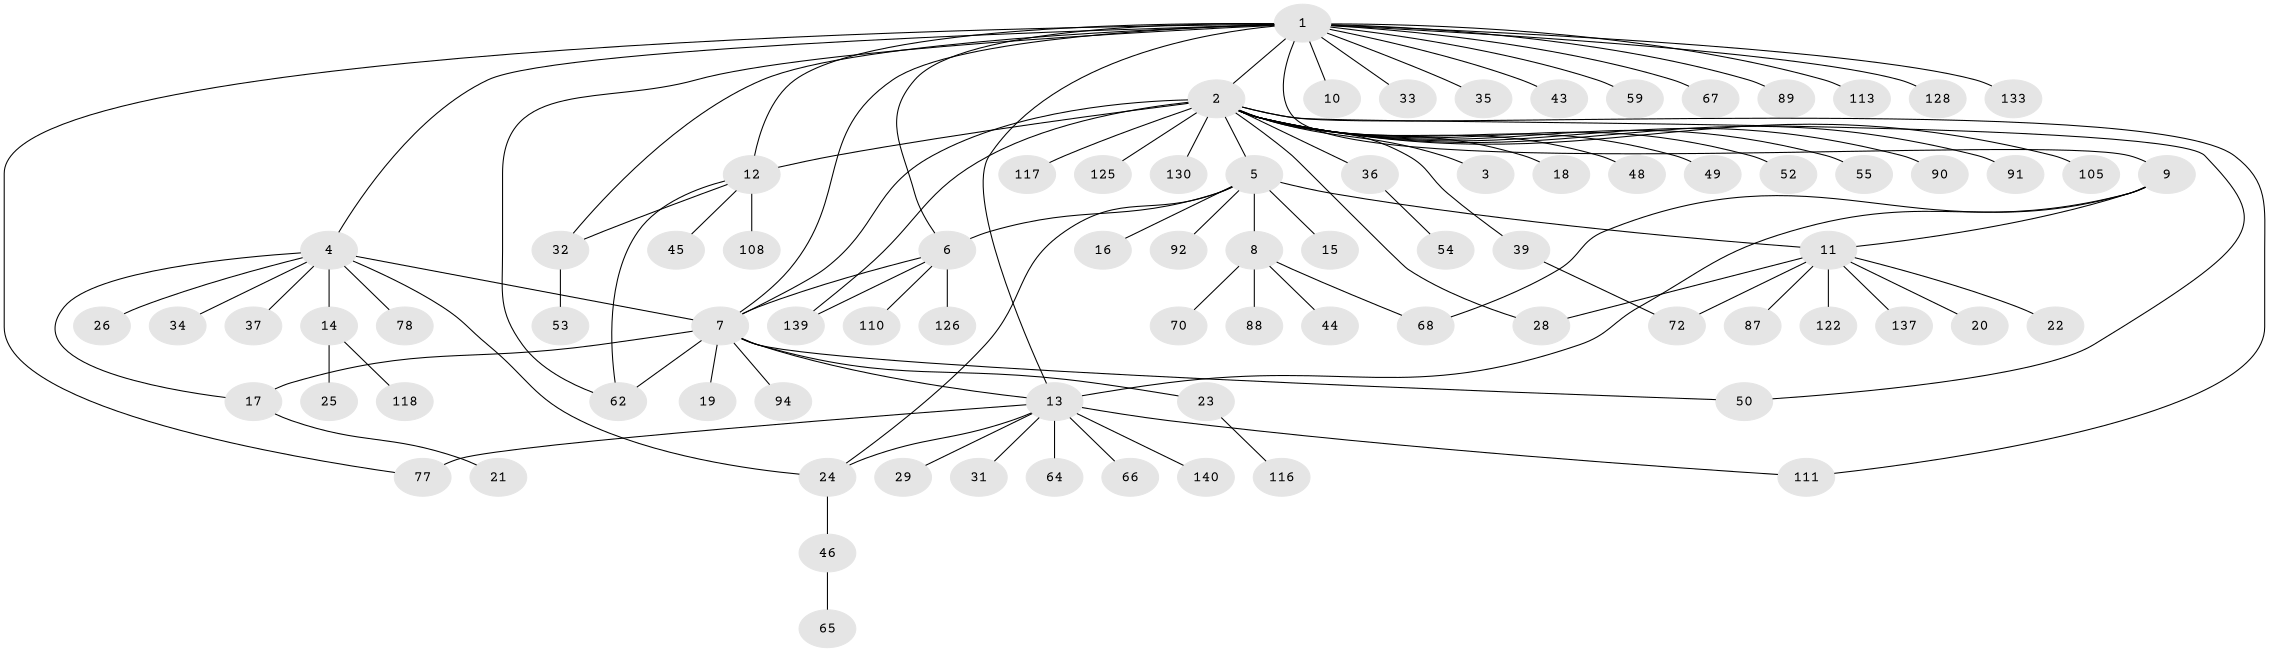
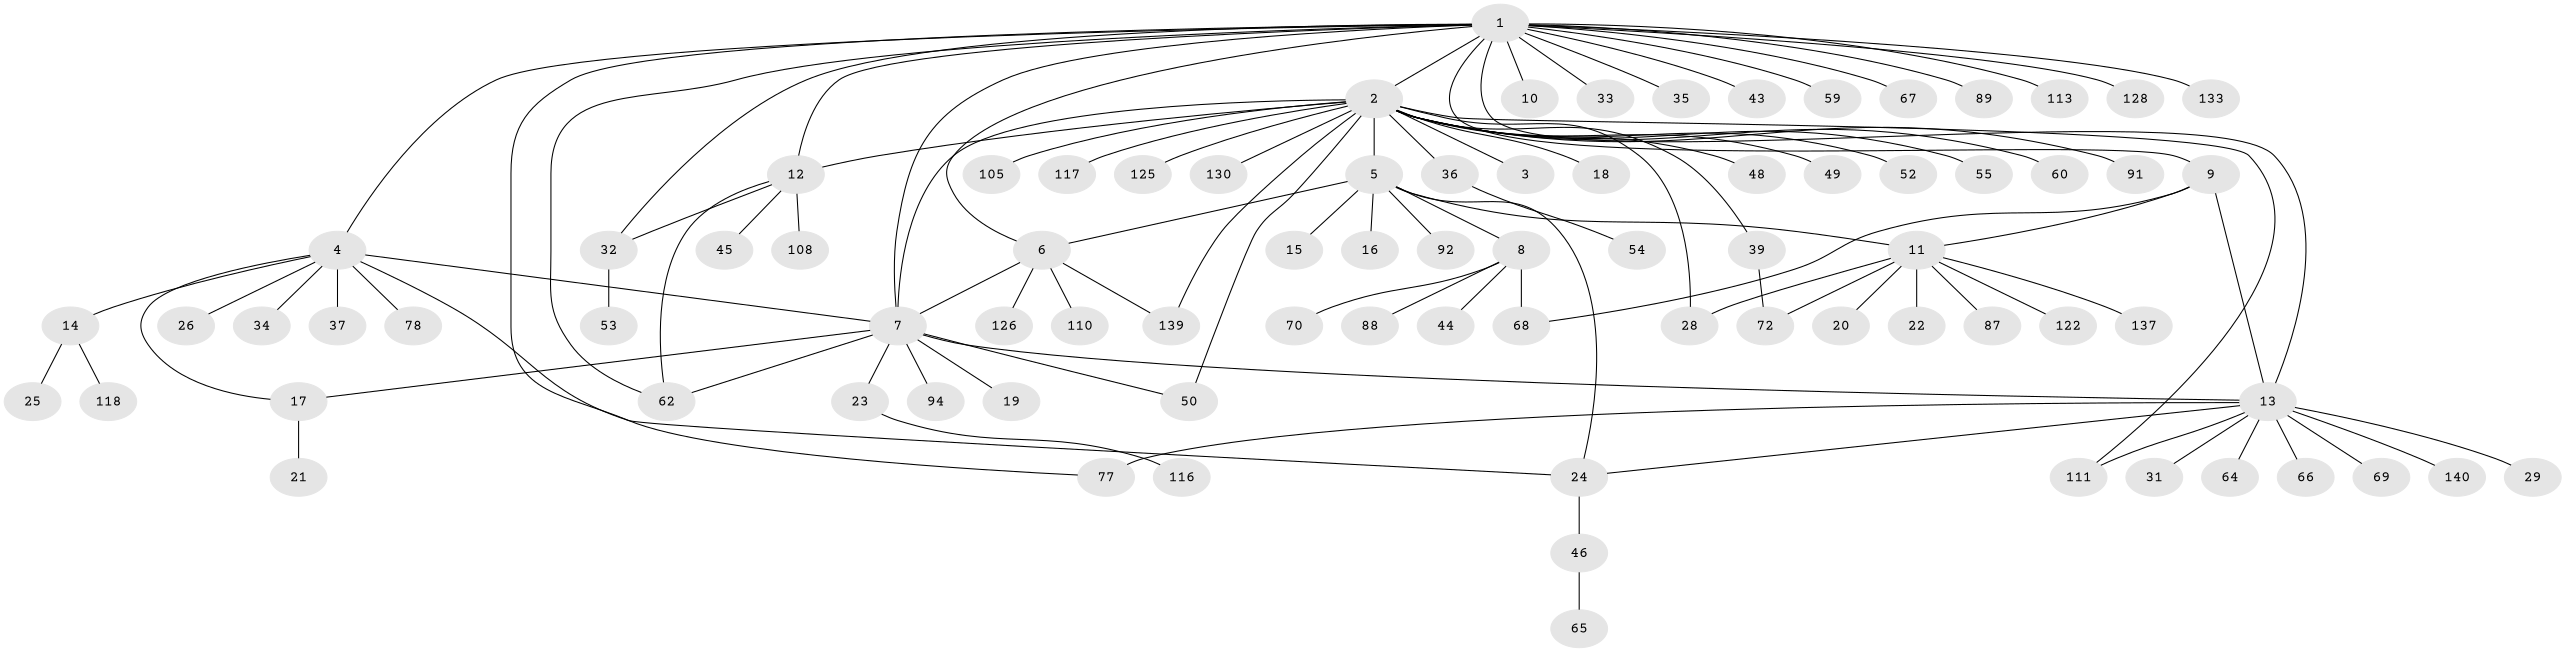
node "90": label "90" -> "60"
node "69": added
